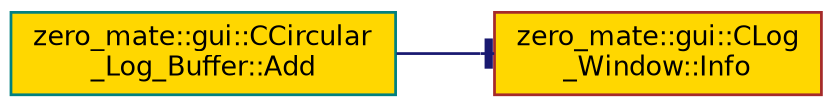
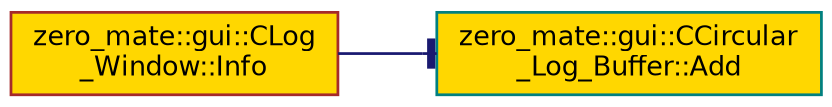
edge "zero_mate::gui::CCircular _Log_Buffer::Add" -> "zero_mate::gui::CLog _Window::Info": reversed
